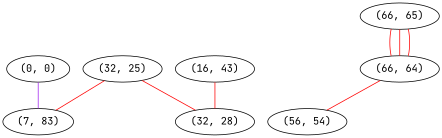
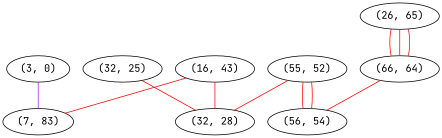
node "(66, 65)": label "(66, 65)" -> "(26, 65)"
node "(0, 0)": label "(0, 0)" -> "(3, 0)"
node "(55, 52)": added
edge "(32, 25)" -- "(7, 83)": now "(16, 43)" -- "(7, 83)"
